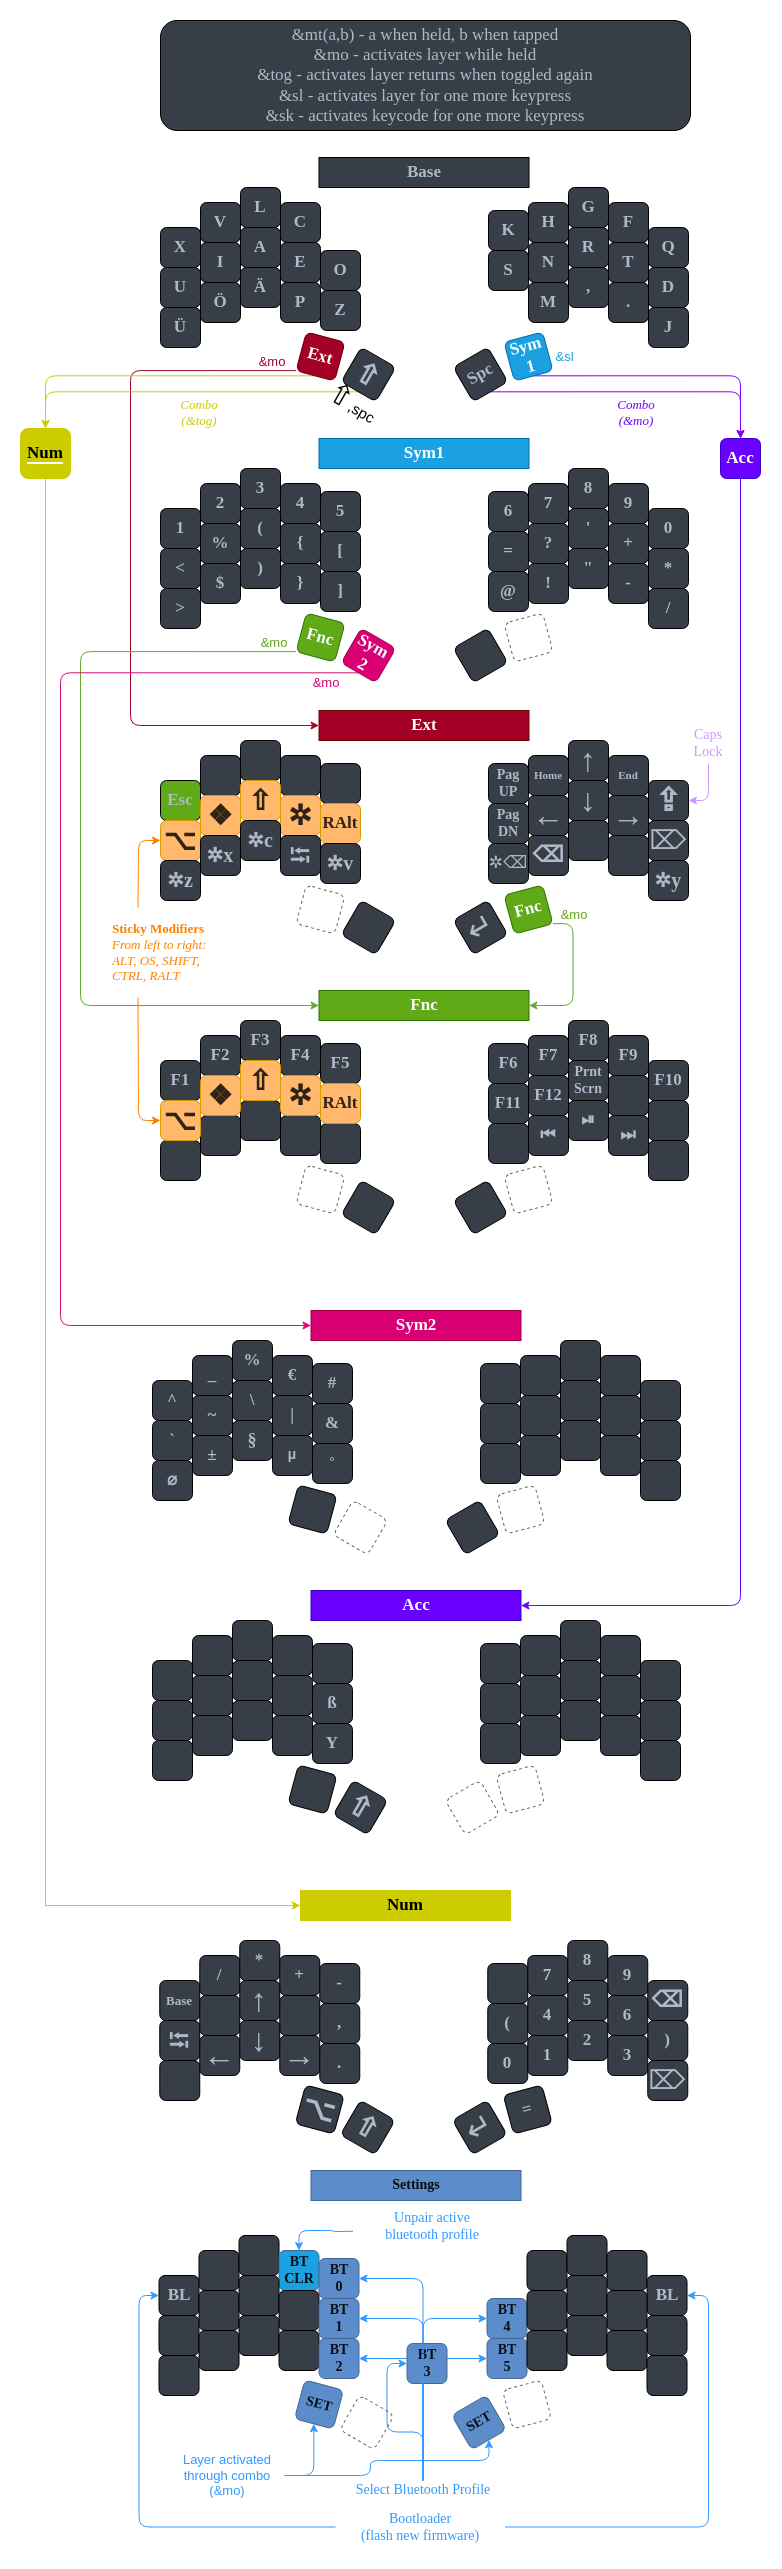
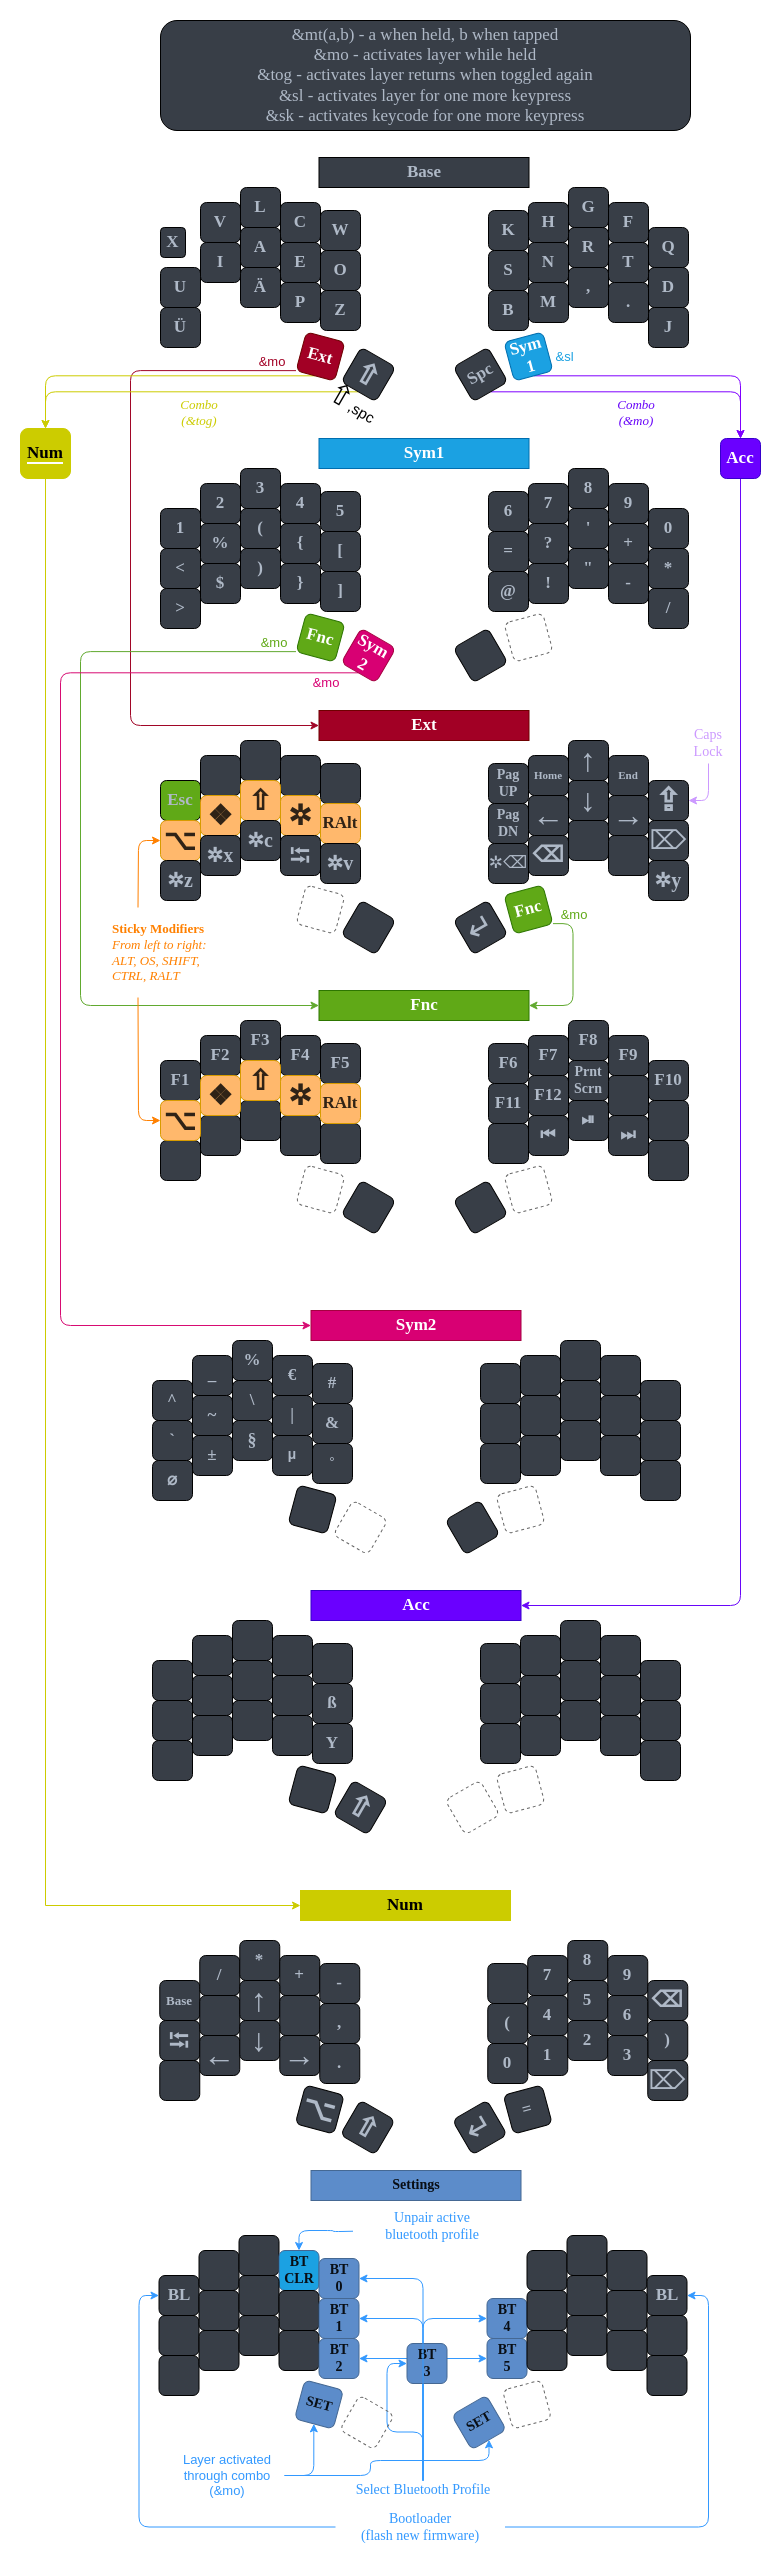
node "W": added
node "X": size 40x40 -> 25x30
node "Ö": removed
node "B": added
